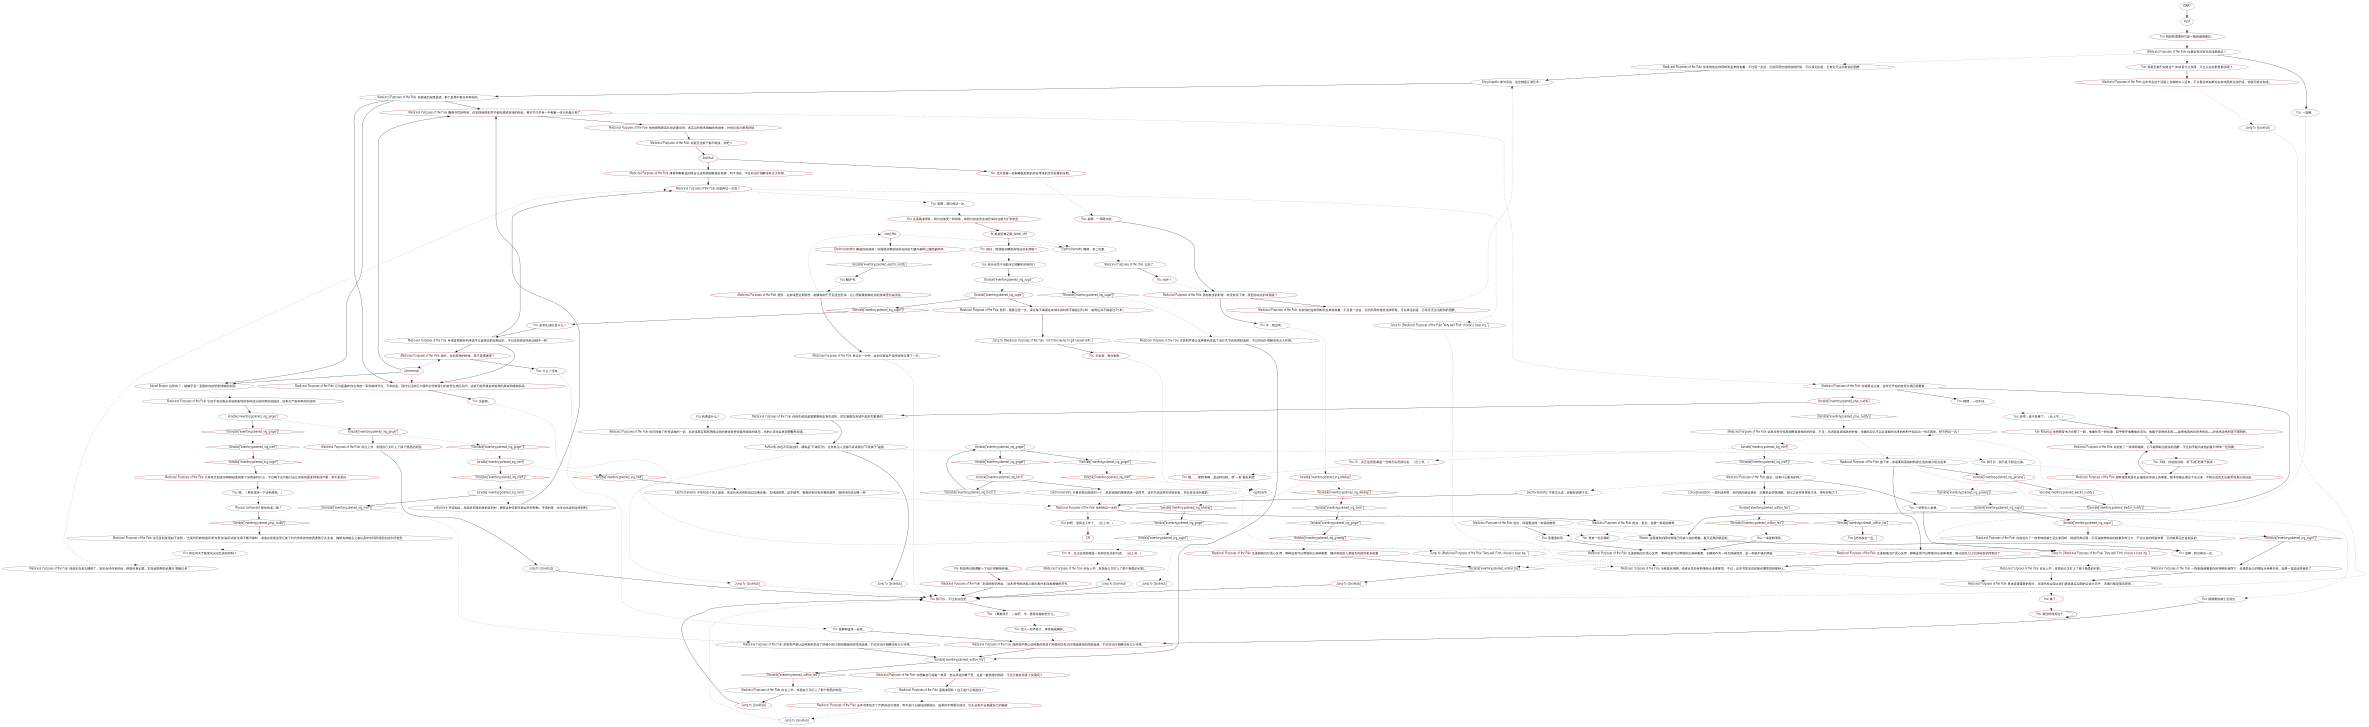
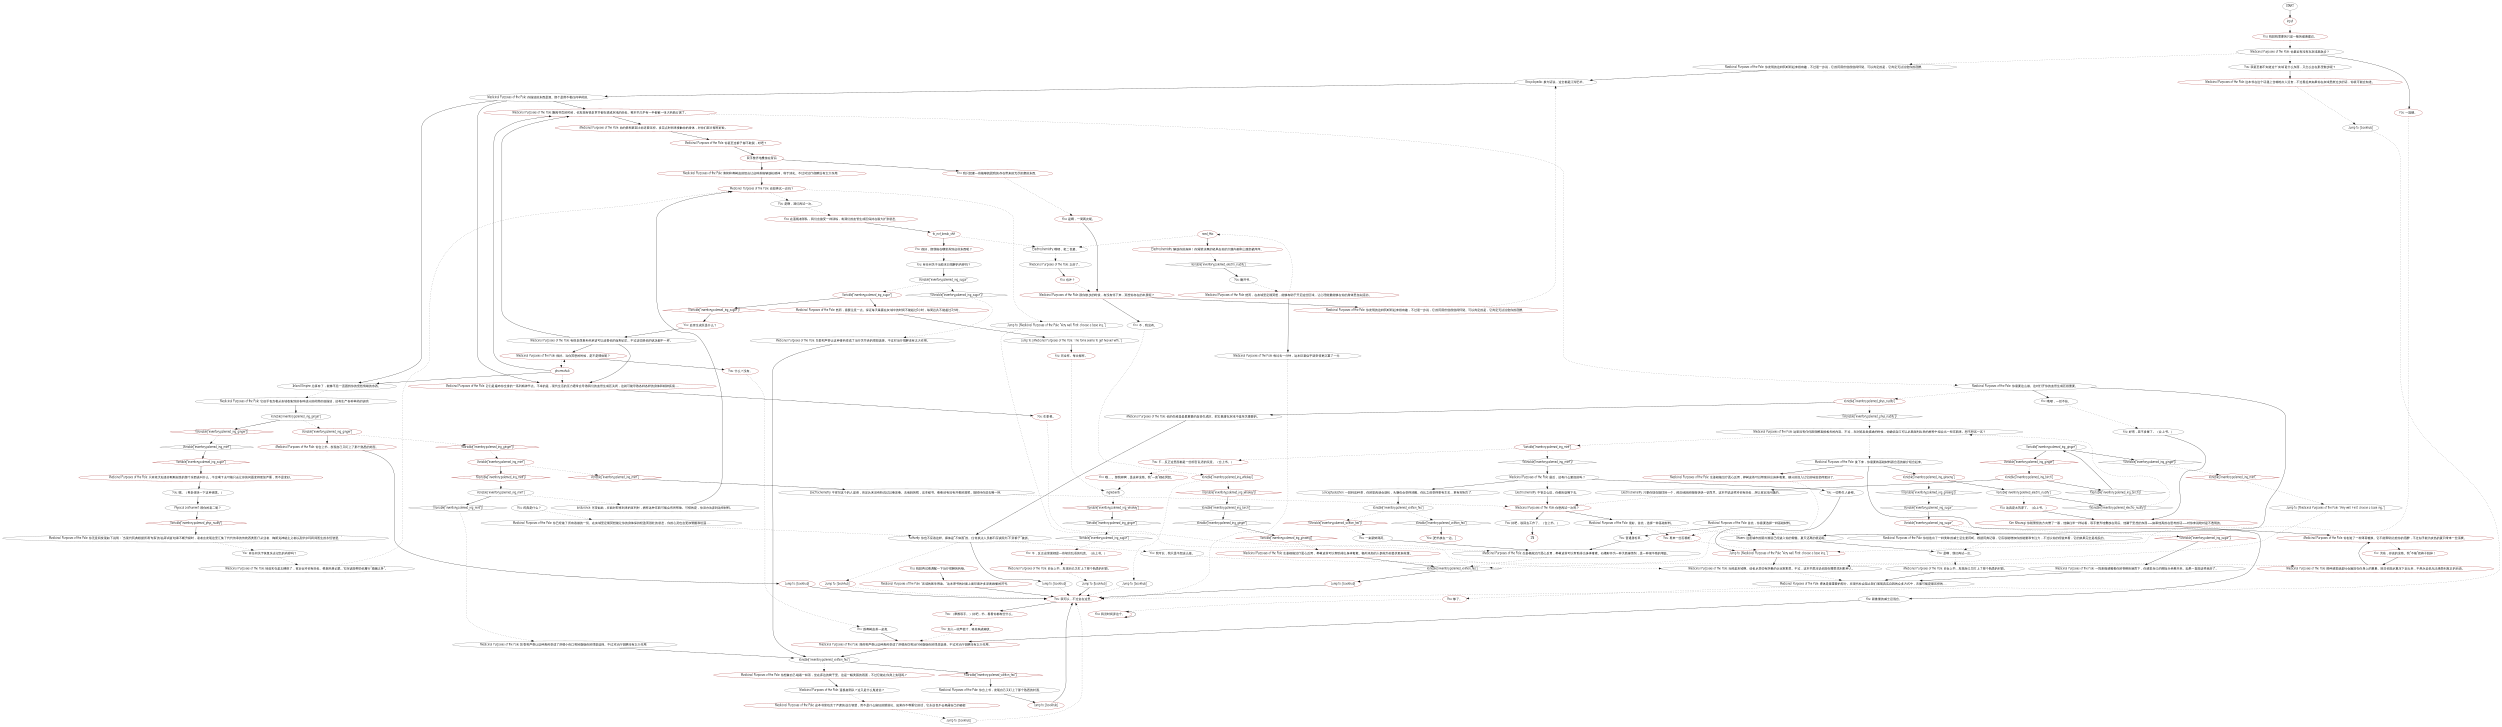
node "bookhub": label "bookhub" -> "双手整齐地叠放在背后"
node "to_根据药典记载_break_shit": label "to_根据药典记载_break_shit" -> "to_not_break_shit"
node "You: 这真是太荒谬了。（合上书。）": added
edge "Medicinal Purposes of the Pale: 接下来，你需要将基础材料跟合适的媒介组合起来。" -> "You: 跟微量的威士忌混合。": style dotted -> solid
